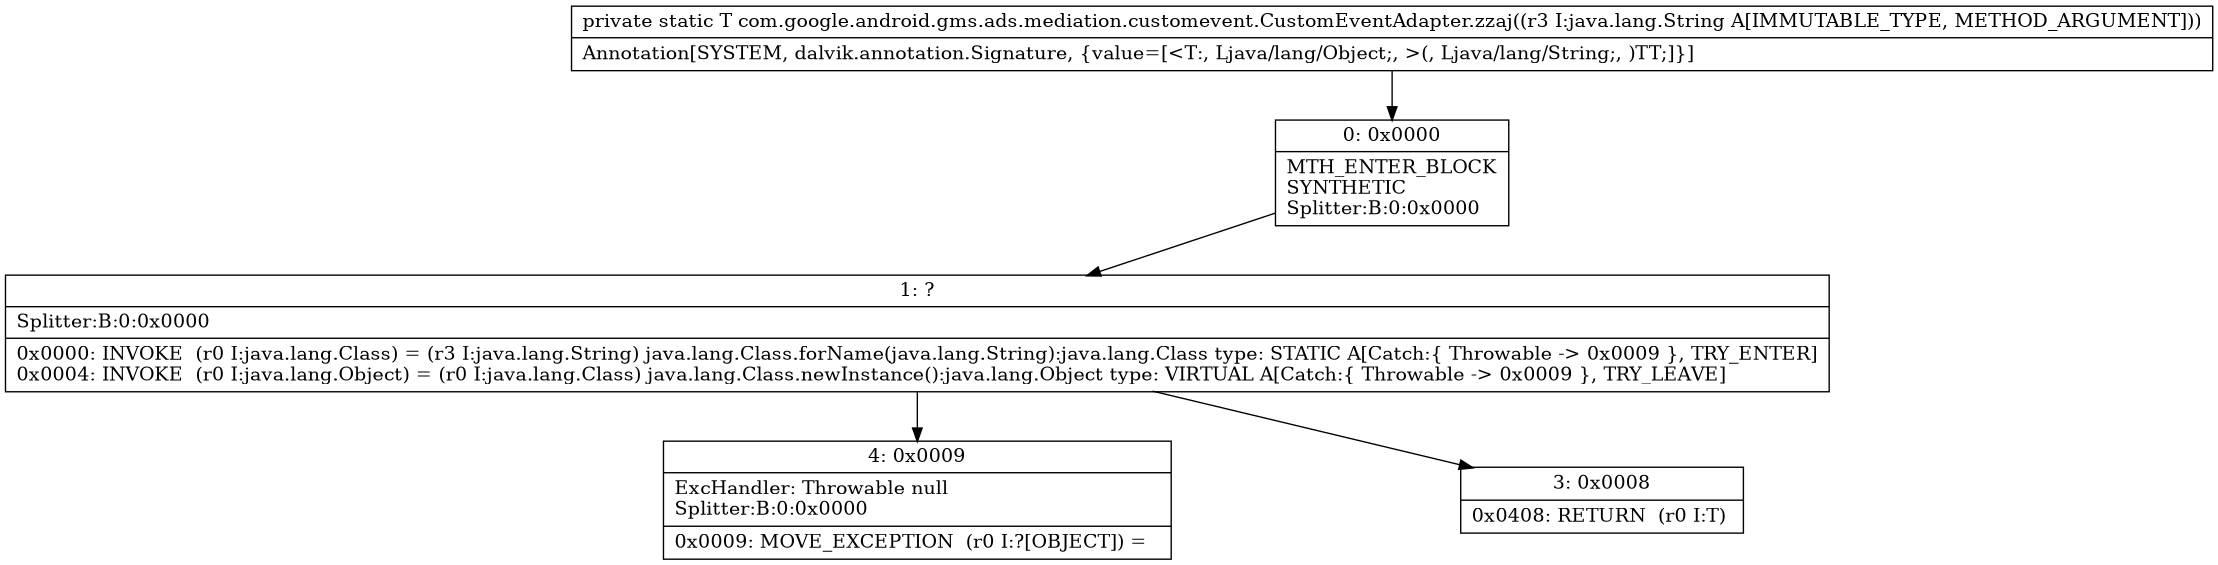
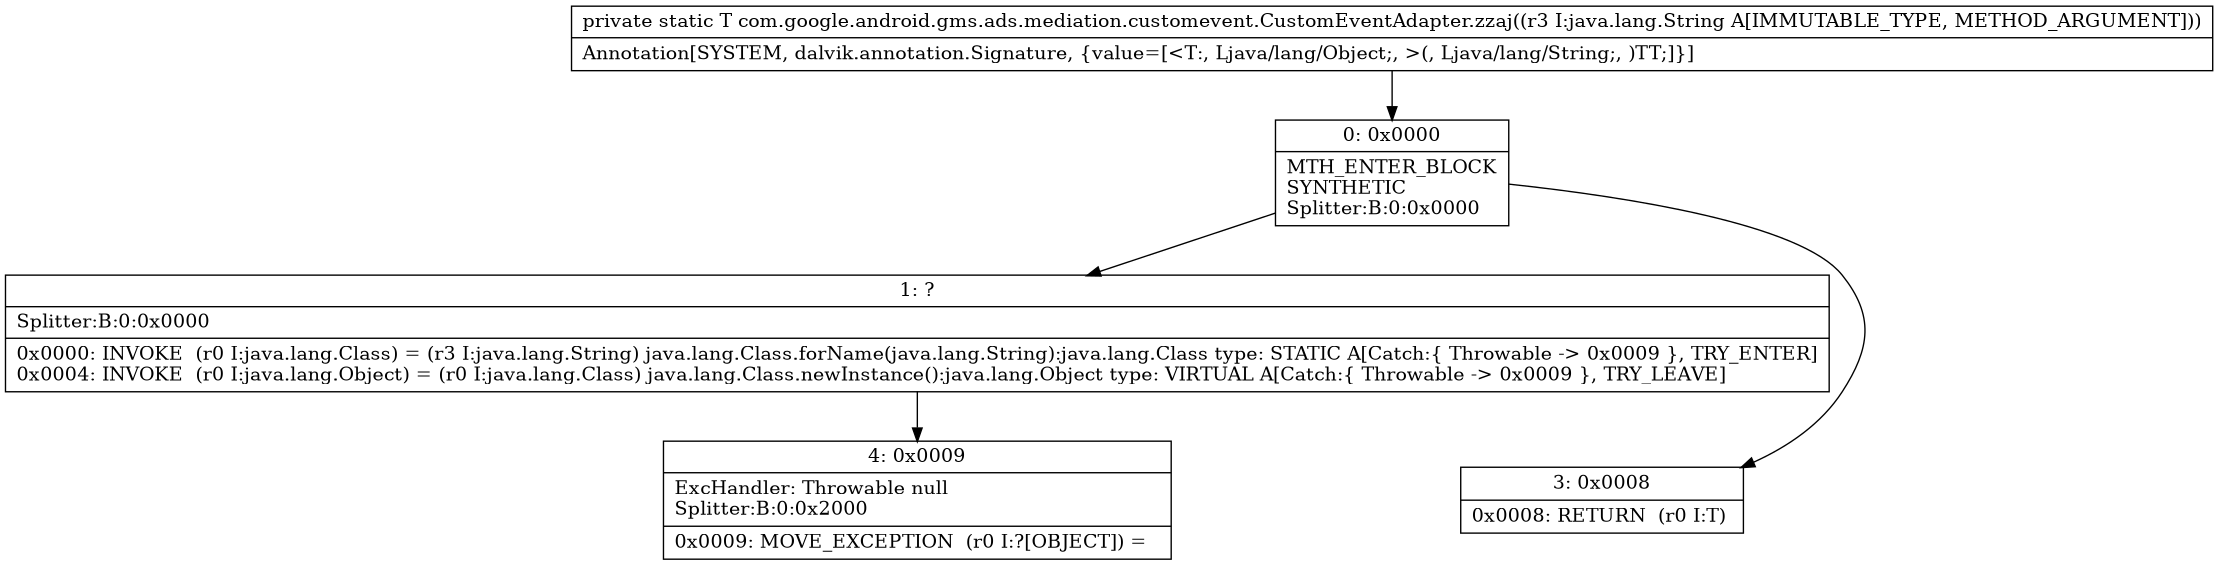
edge "1: ?" -> "3: 0x0008": now "0: 0x0000" -> "3: 0x0008"
node "4: 0x0009": text "Splitter:B:0:0x0000" -> "Splitter:B:0:0x2000"
node "3: 0x0008": text "0x0408: RETURN  (r0 I:T)" -> "0x0008: RETURN  (r0 I:T)"
